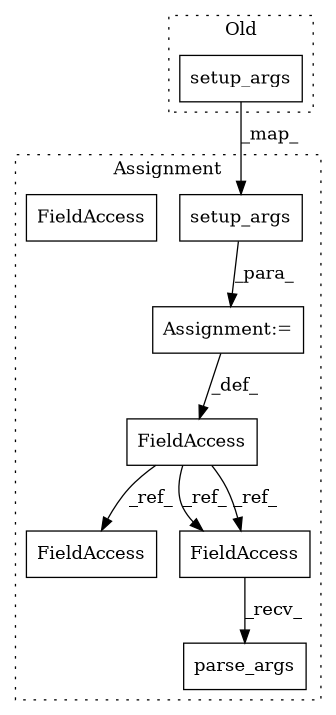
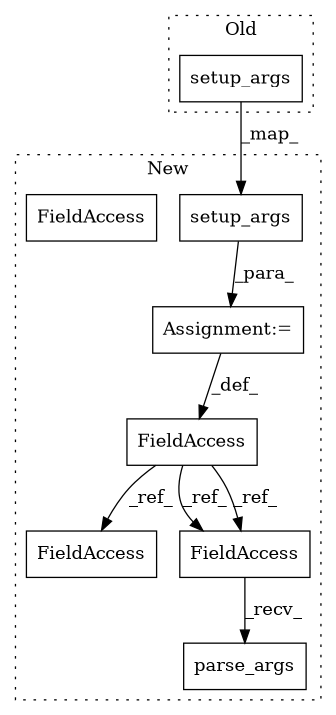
cluster "Assignment": label "Assignment" -> "New"
